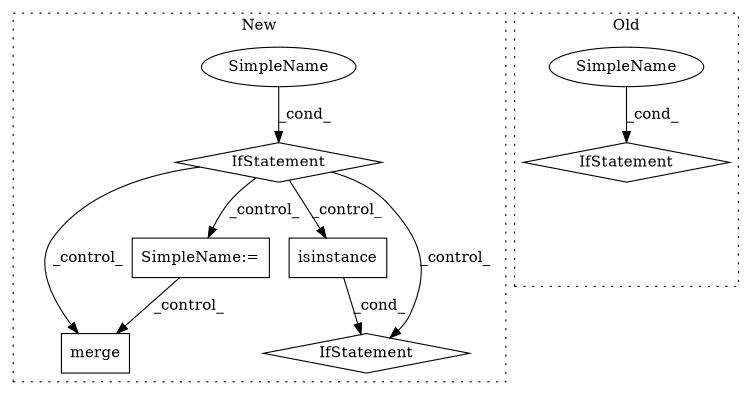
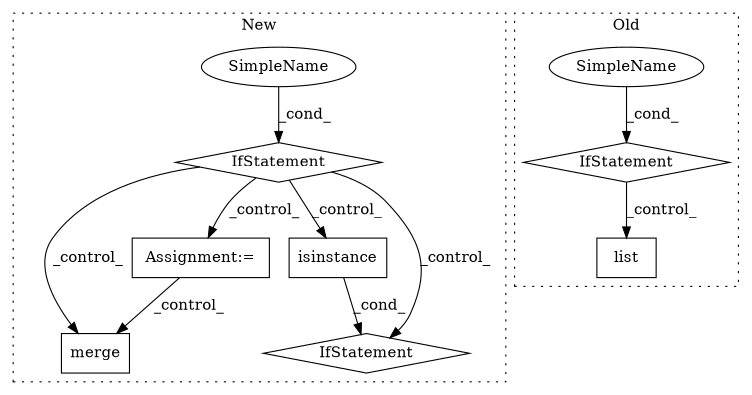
node "SimpleName:=": label "SimpleName:=" -> "Assignment:="
node "list": added
